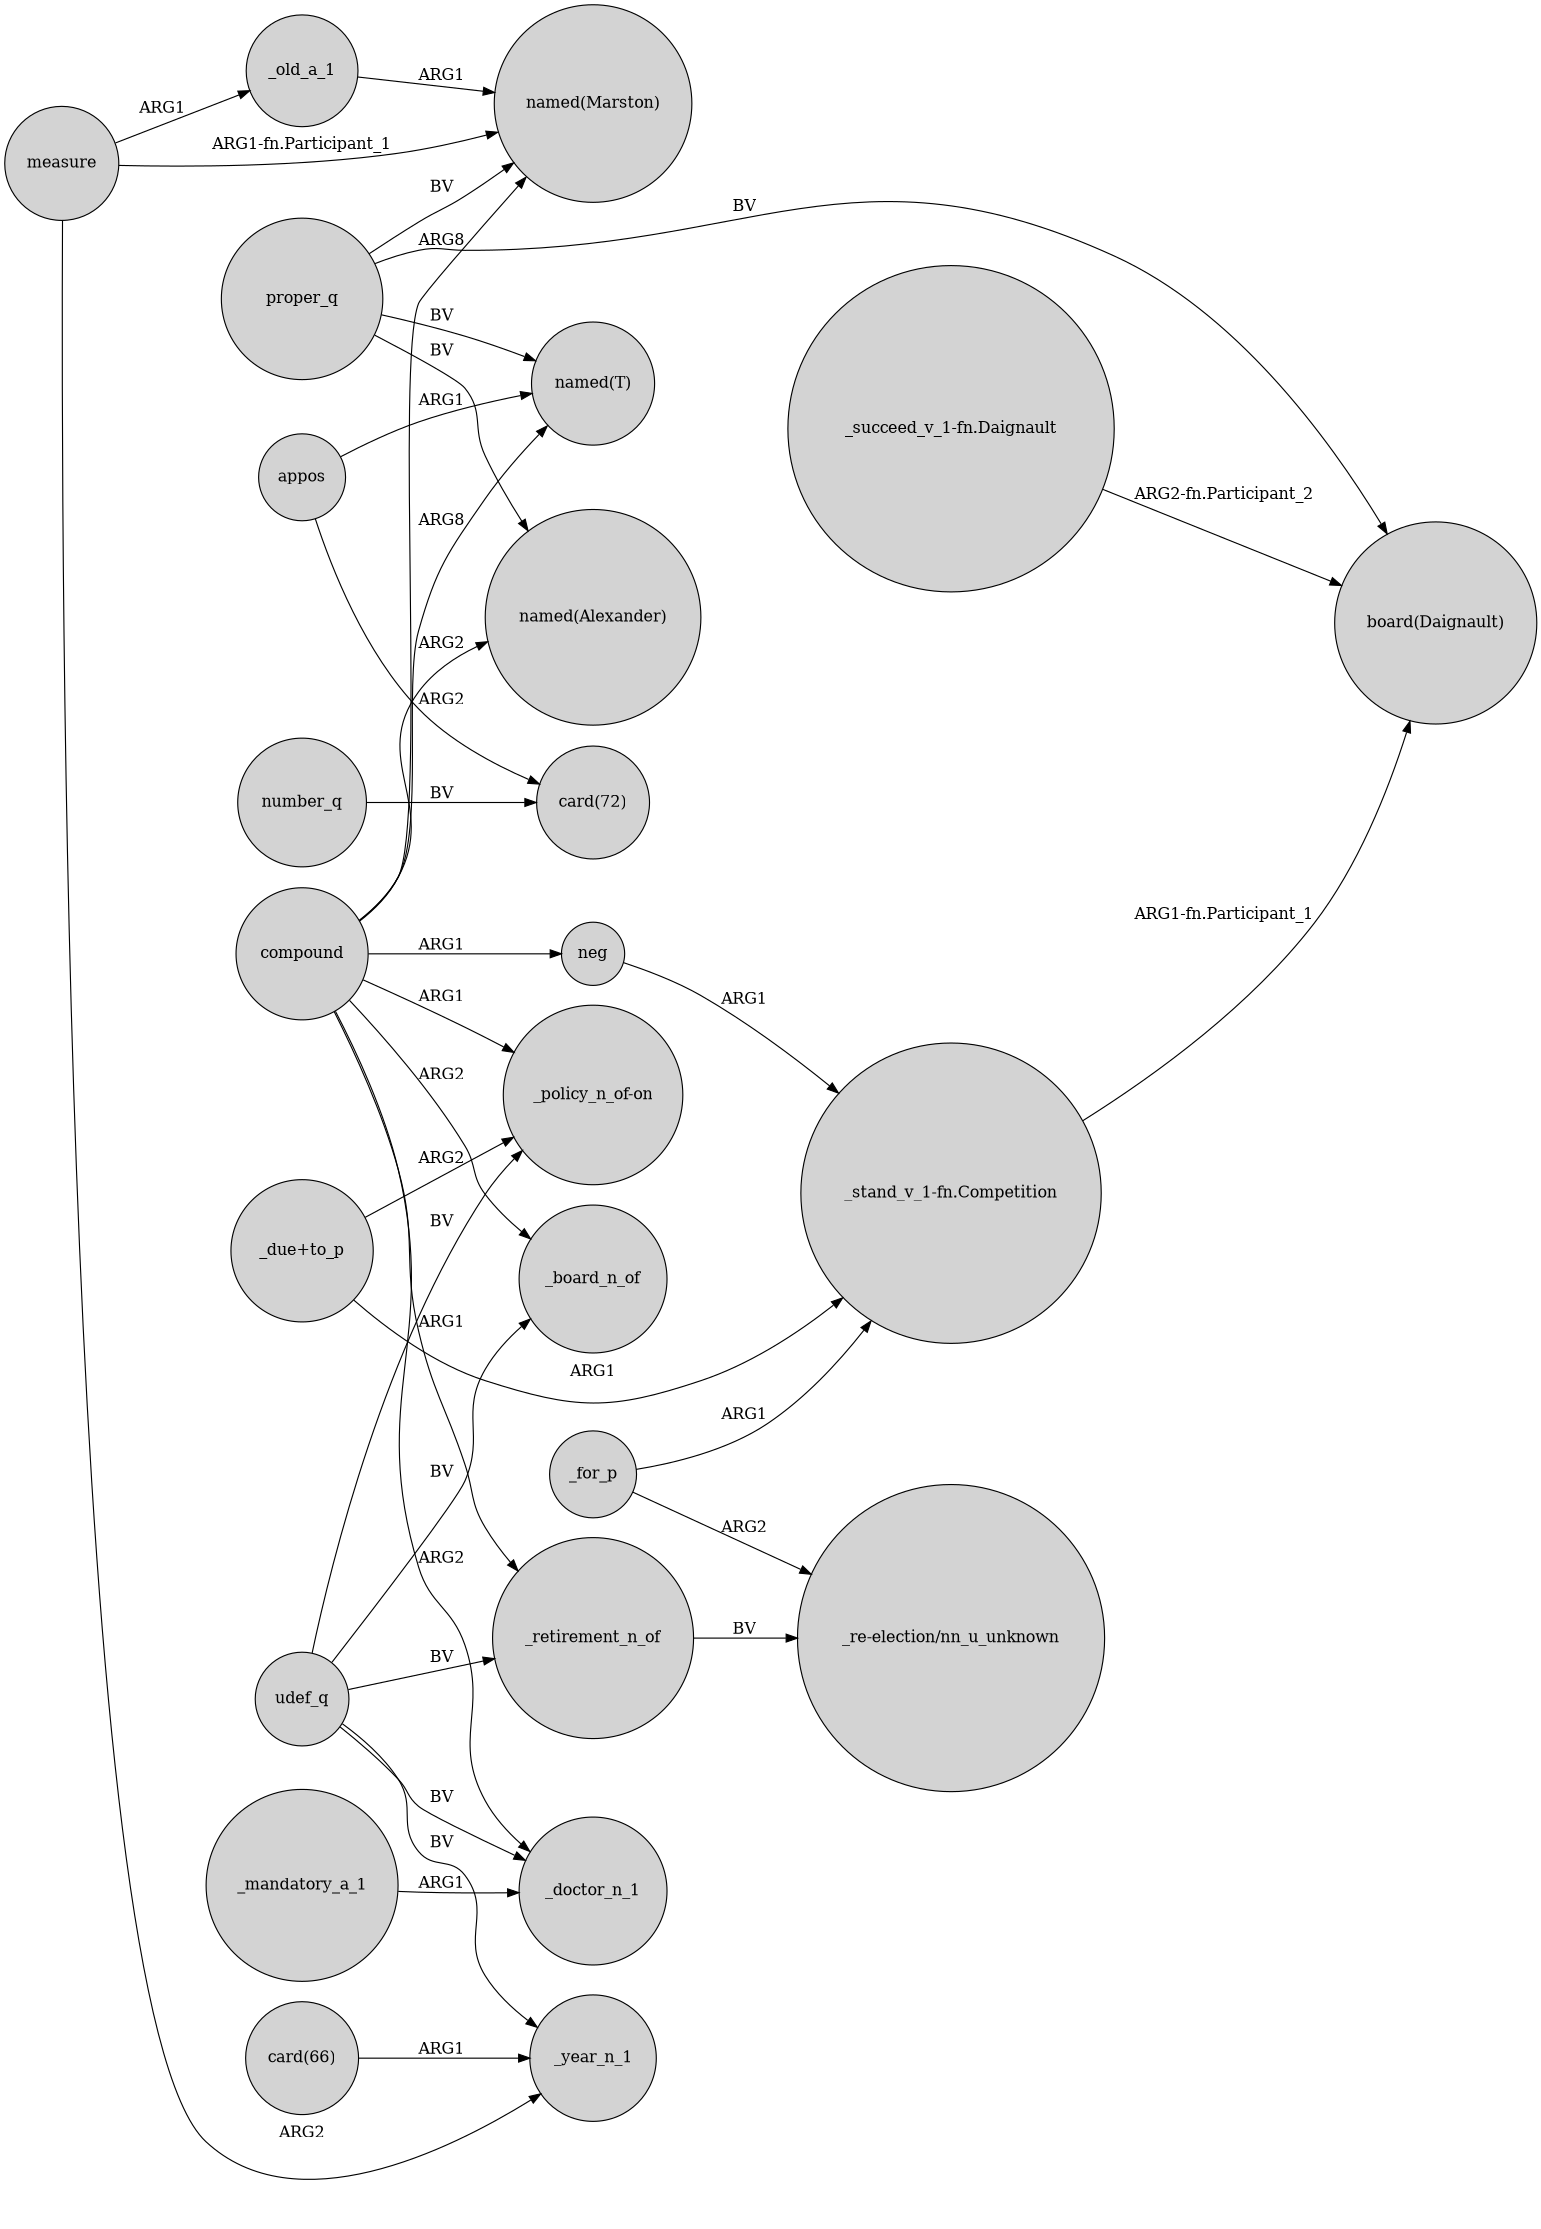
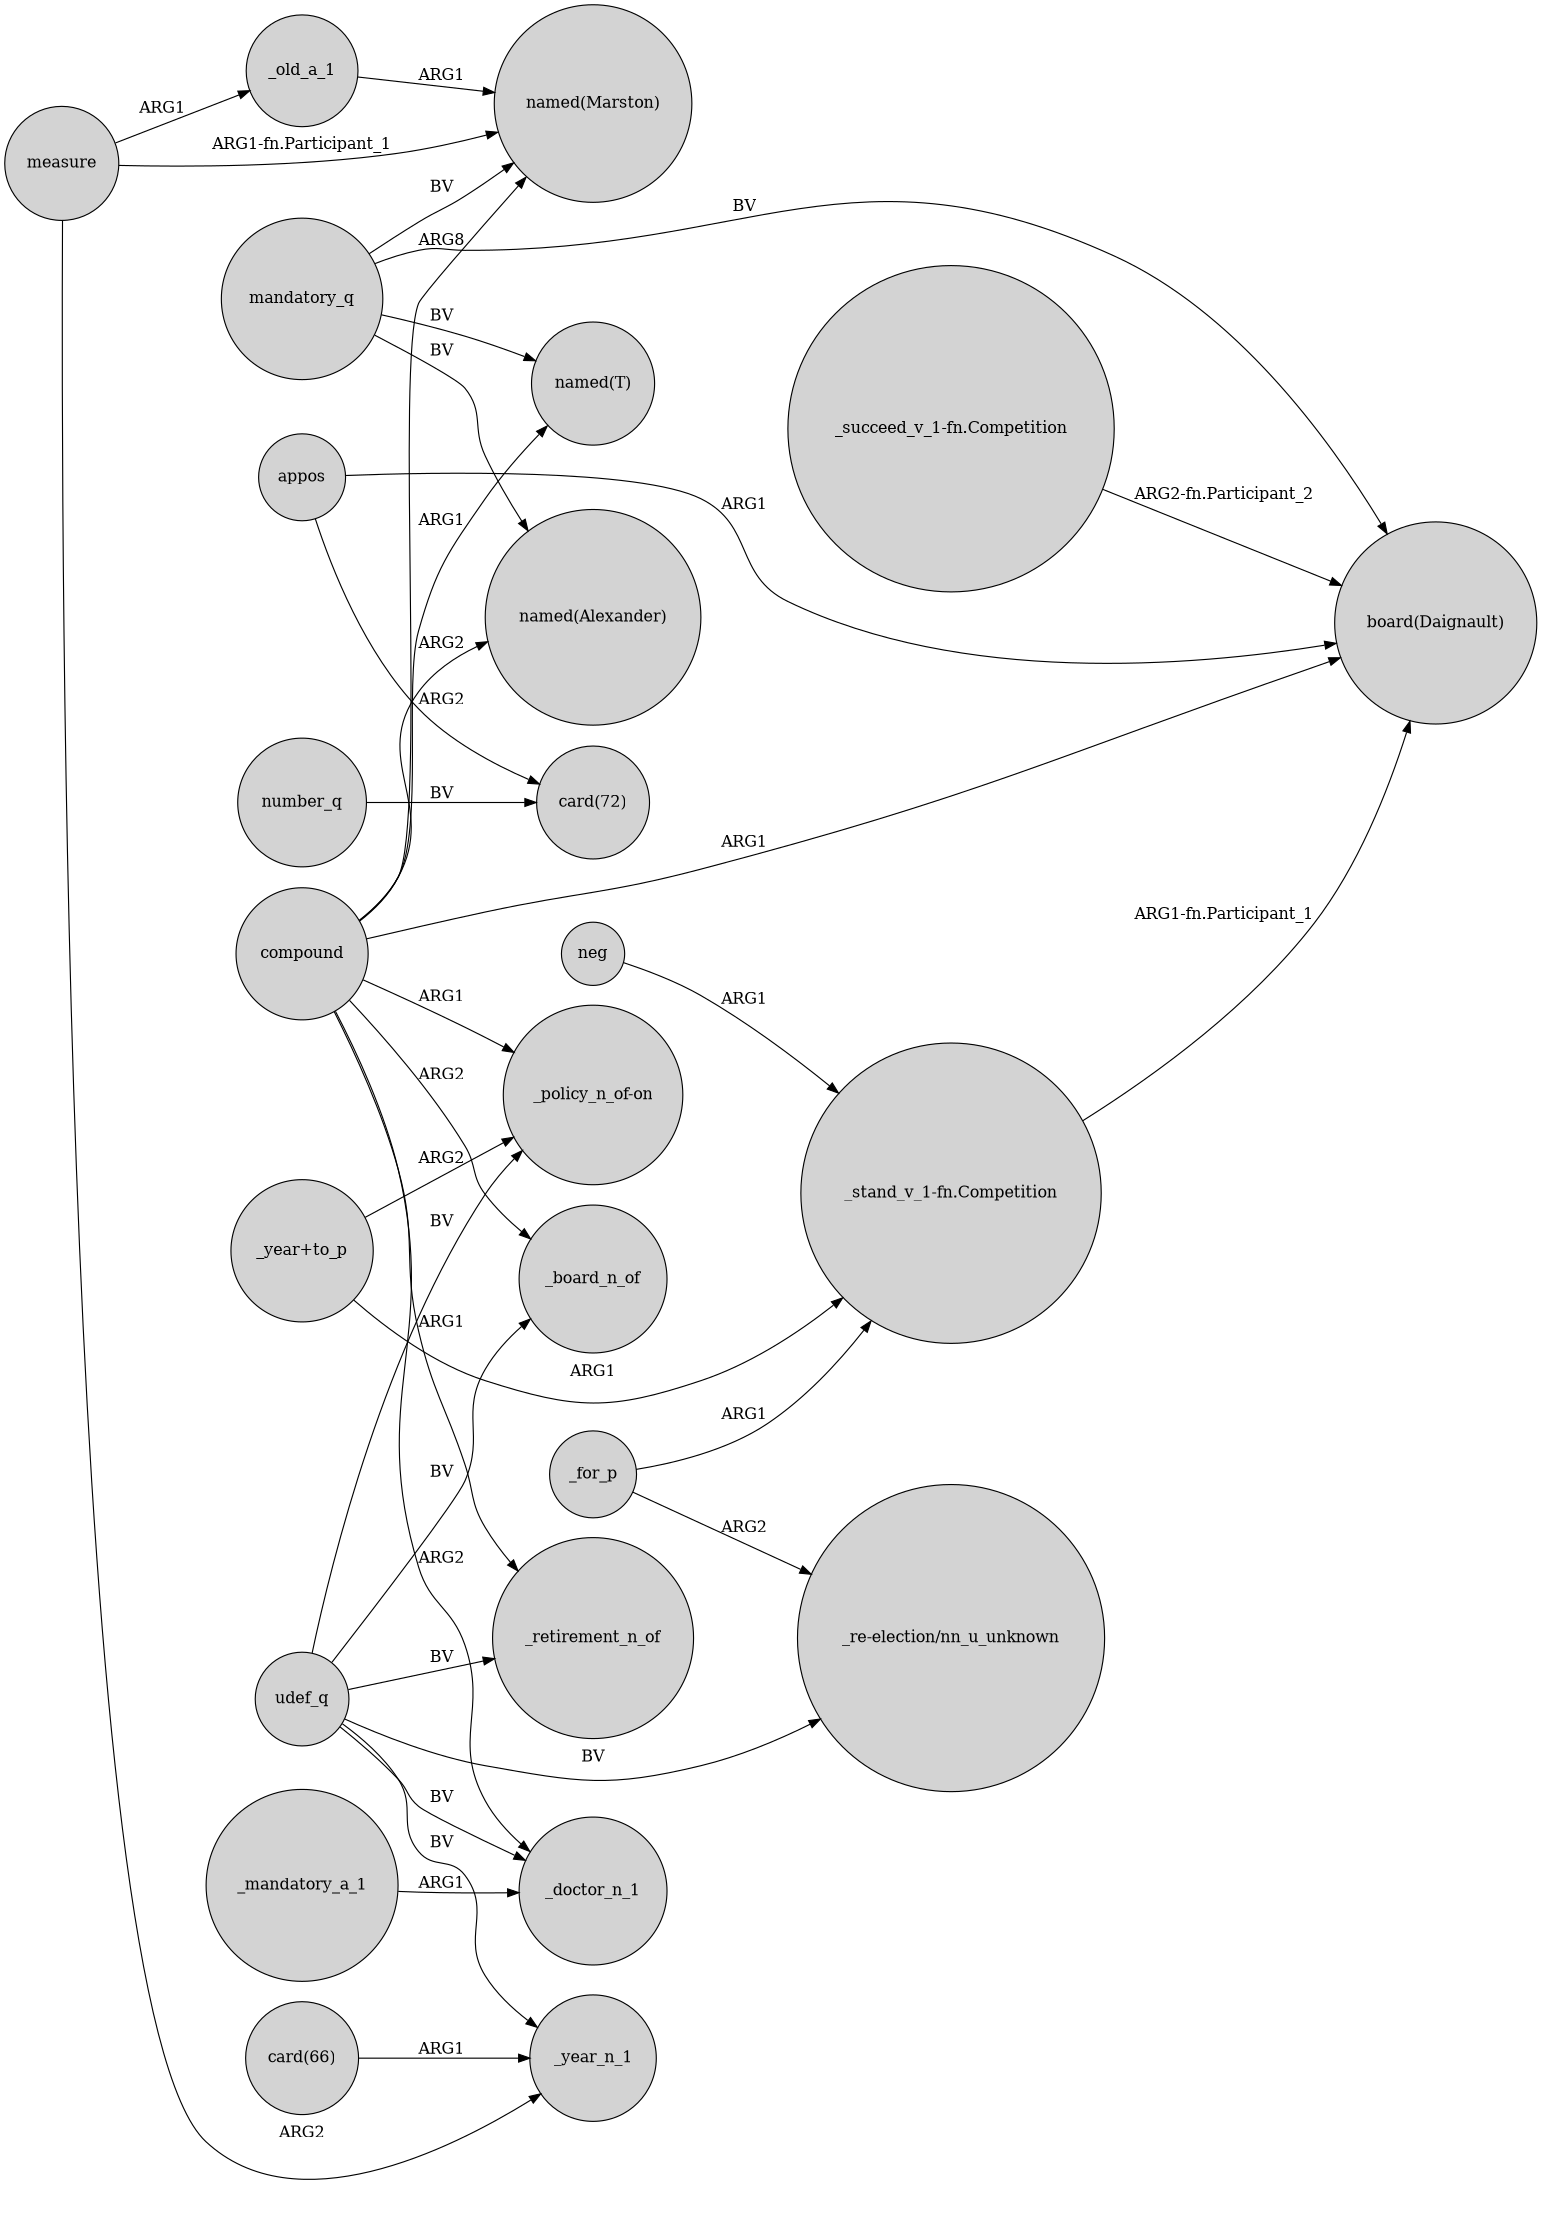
node "proper_q": label "proper_q" -> "mandatory_q"
edge "appos" -> "named(T)": now "appos" -> "board(Daignault)"
node "_succeed_v_1-fn.Daignault": label "_succeed_v_1-fn.Daignault" -> "_succeed_v_1-fn.Competition"
edge "compound" -> "named(T)": label "ARG8" -> "ARG1"
edge "compound" -> "neg": now "compound" -> "board(Daignault)"
node "_due+to_p": label "_due+to_p" -> "_year+to_p"
edge "_retirement_n_of" -> "_re-election/nn_u_unknown": now "udef_q" -> "_re-election/nn_u_unknown"
